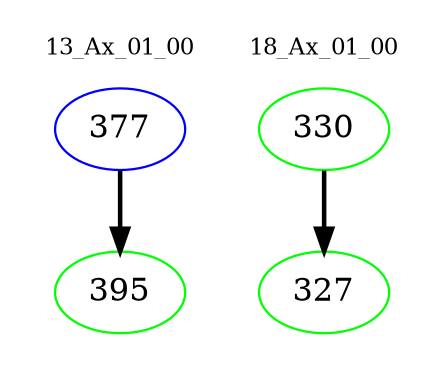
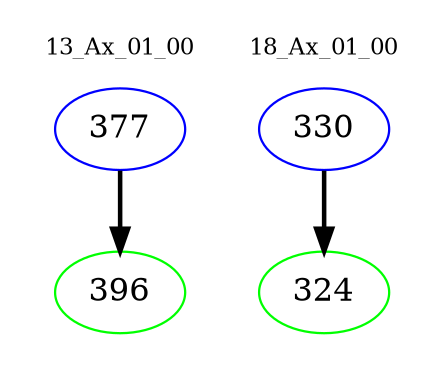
node "330": color green -> blue
node "395": label "395" -> "396"
node "327": label "327" -> "324"
